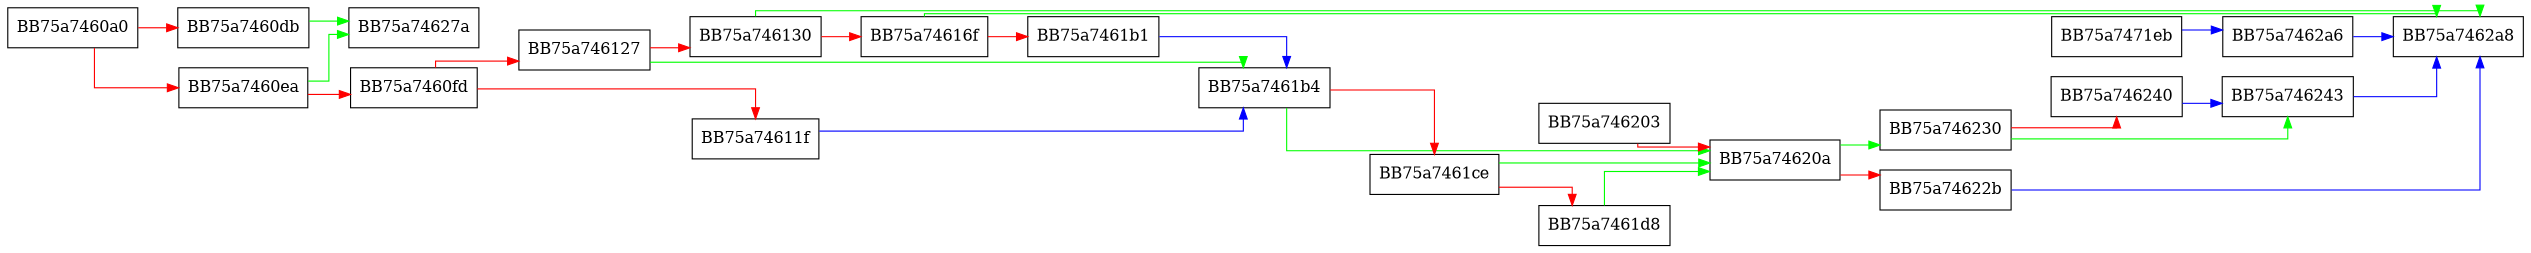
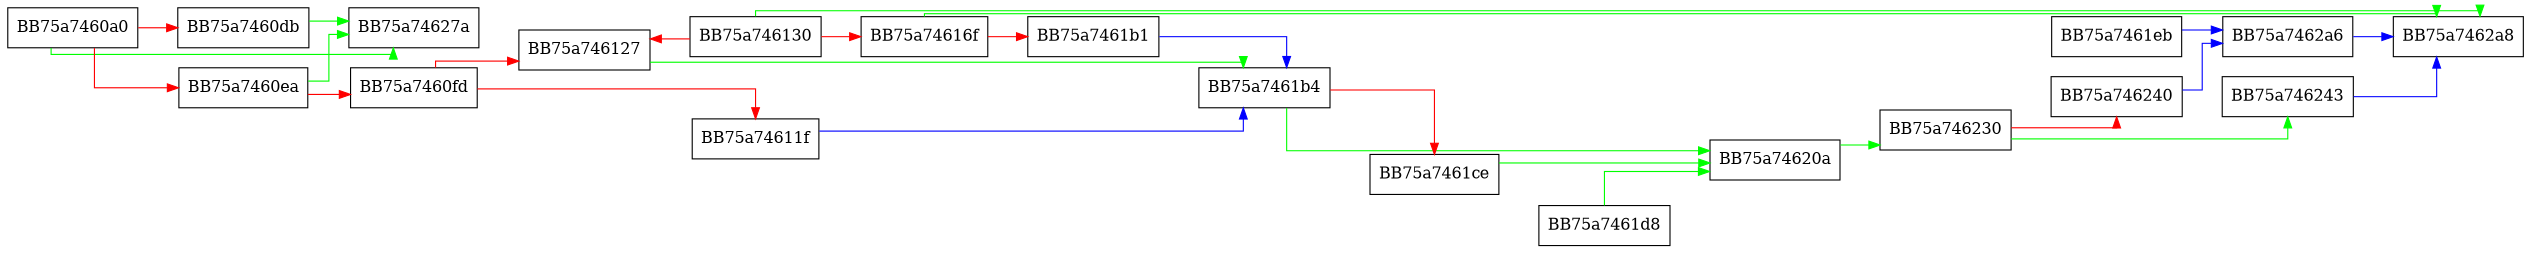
node "BB75a7471eb": label "BB75a7471eb" -> "BB75a7461eb"
edge "BB75a746127" -> "BB75a746130": reversed
edge "BB75a7460a0" -> "BB75a74627a": added
edge "BB75a746240" -> "BB75a746243": now "BB75a746240" -> "BB75a7462a6"
node "BB75a746203": removed
edge "BB75a7461ce" -> "BB75a7461d8": removed
node "BB75a74622b": removed
